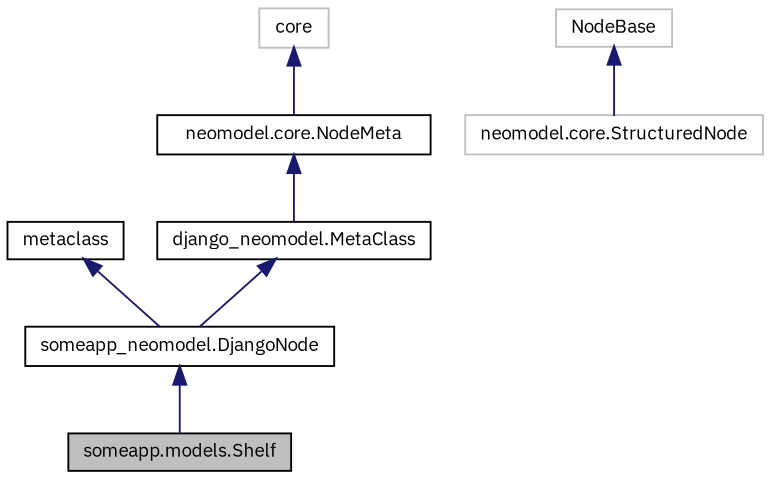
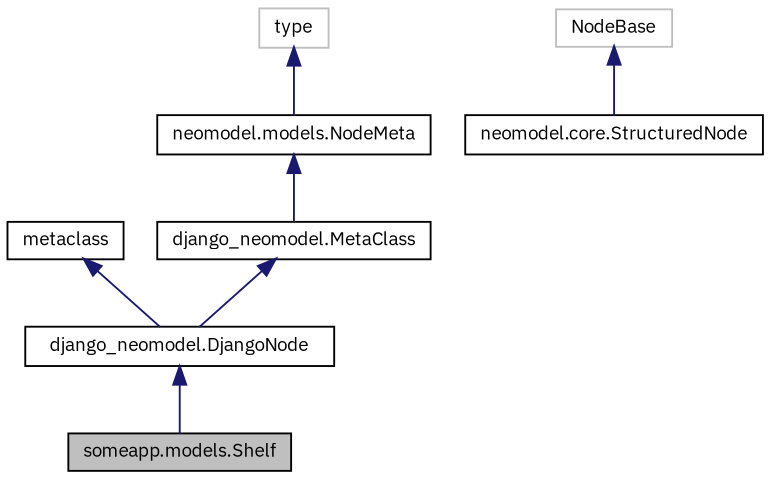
node "core": label "core" -> "type"
node "neomodel.core.NodeMeta": label "neomodel.core.NodeMeta" -> "neomodel.models.NodeMeta"
node "neomodel.core.StructuredNode": color grey75 -> black
node "someapp_neomodel.DjangoNode": label "someapp_neomodel.DjangoNode" -> "django_neomodel.DjangoNode"
